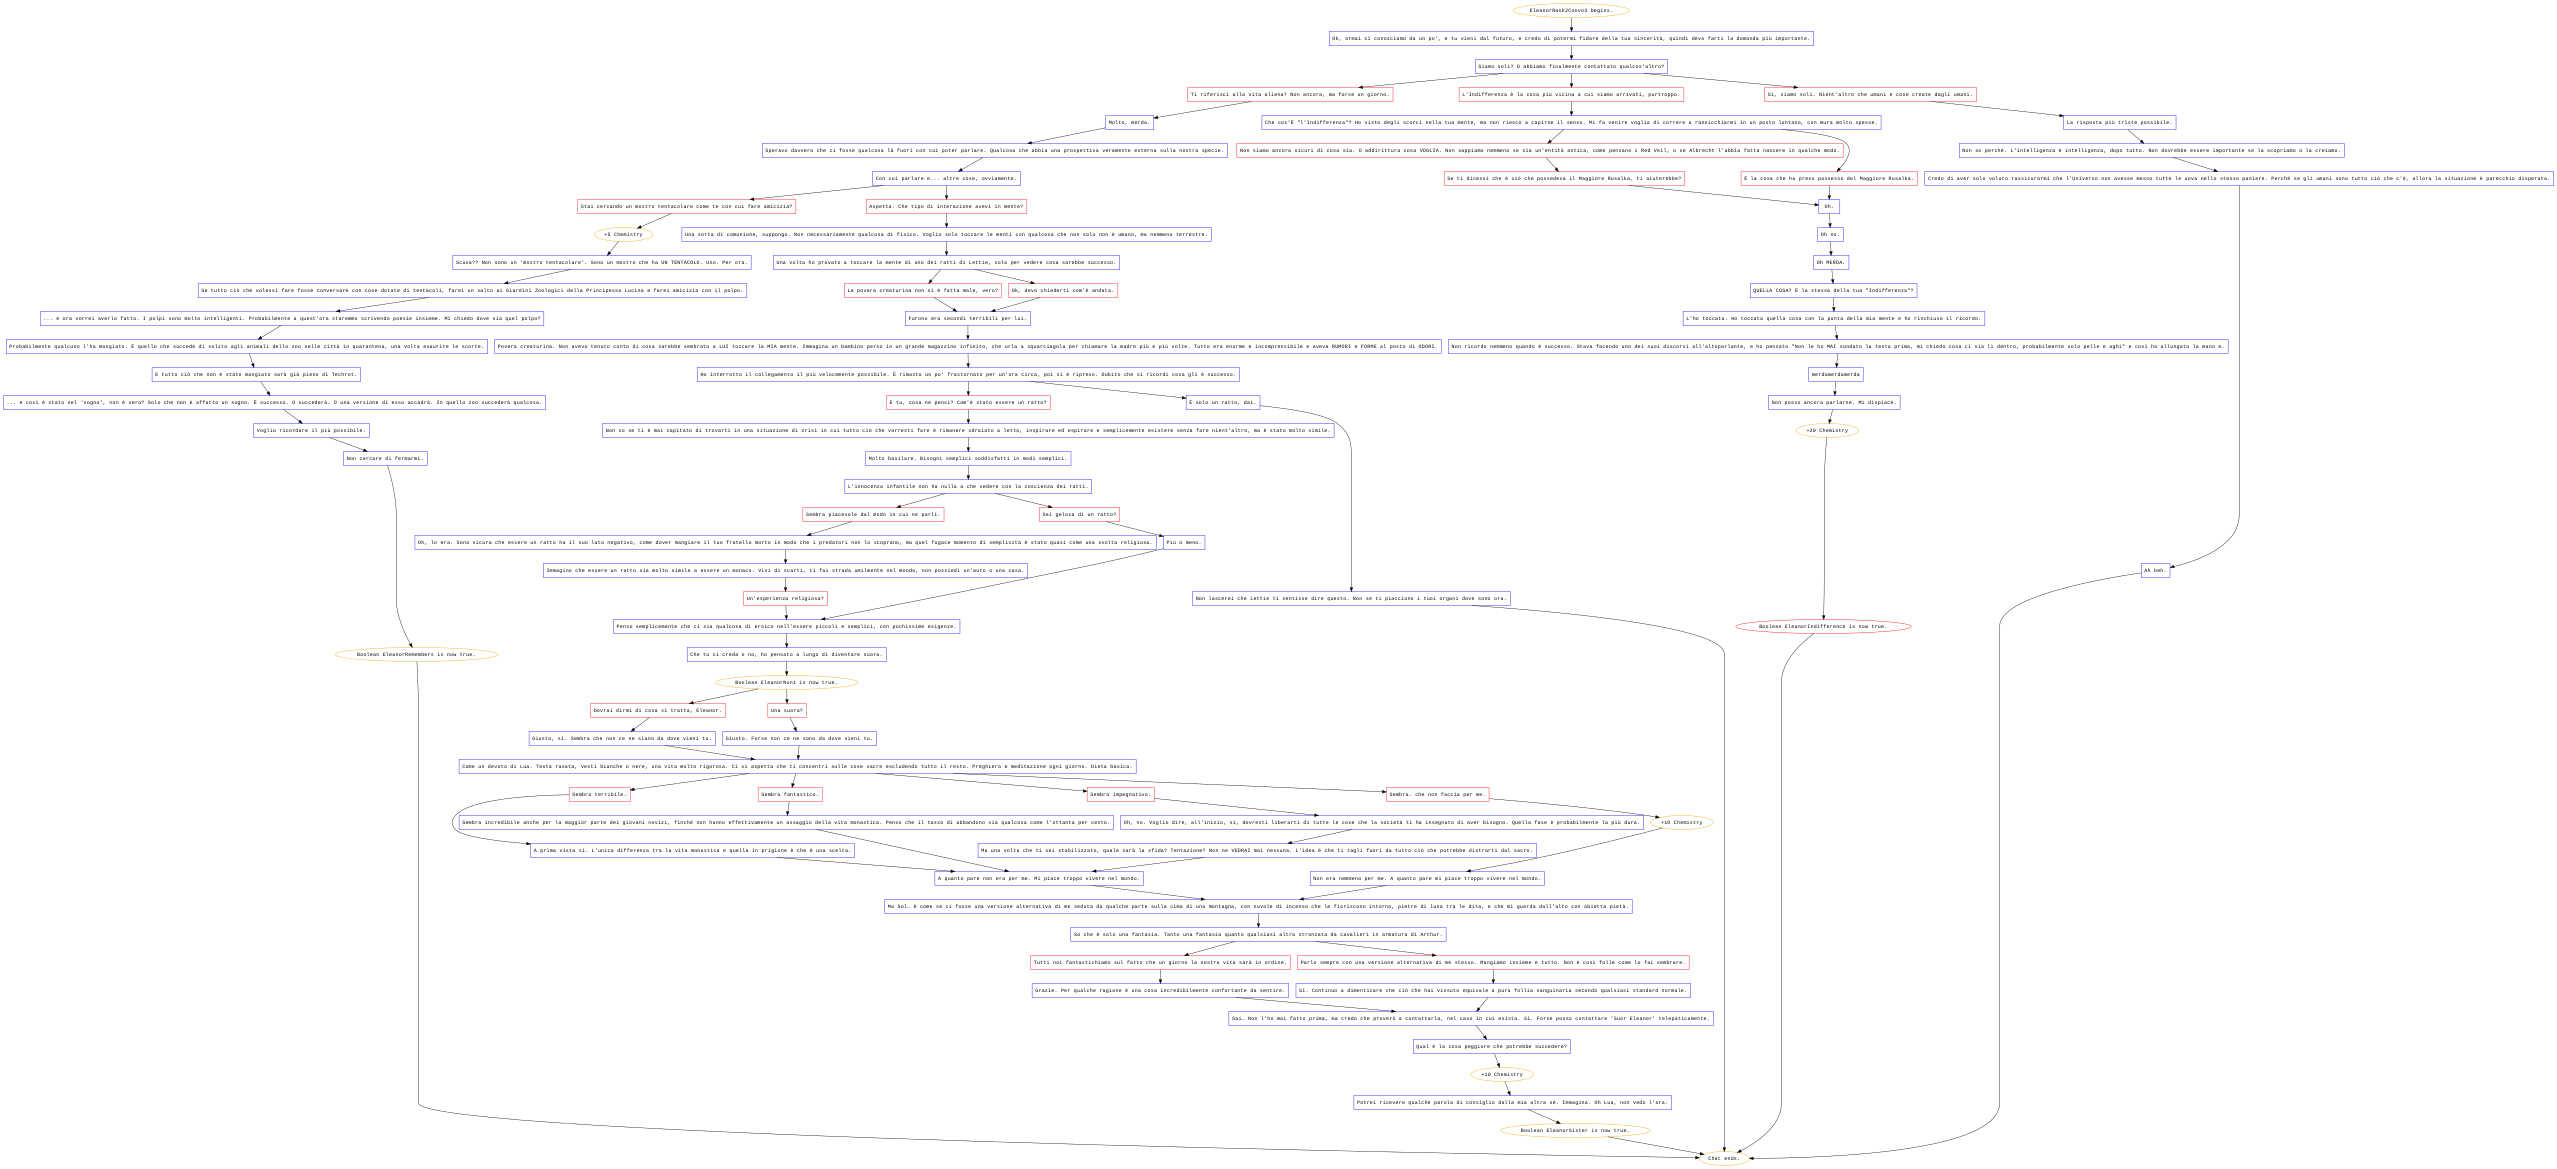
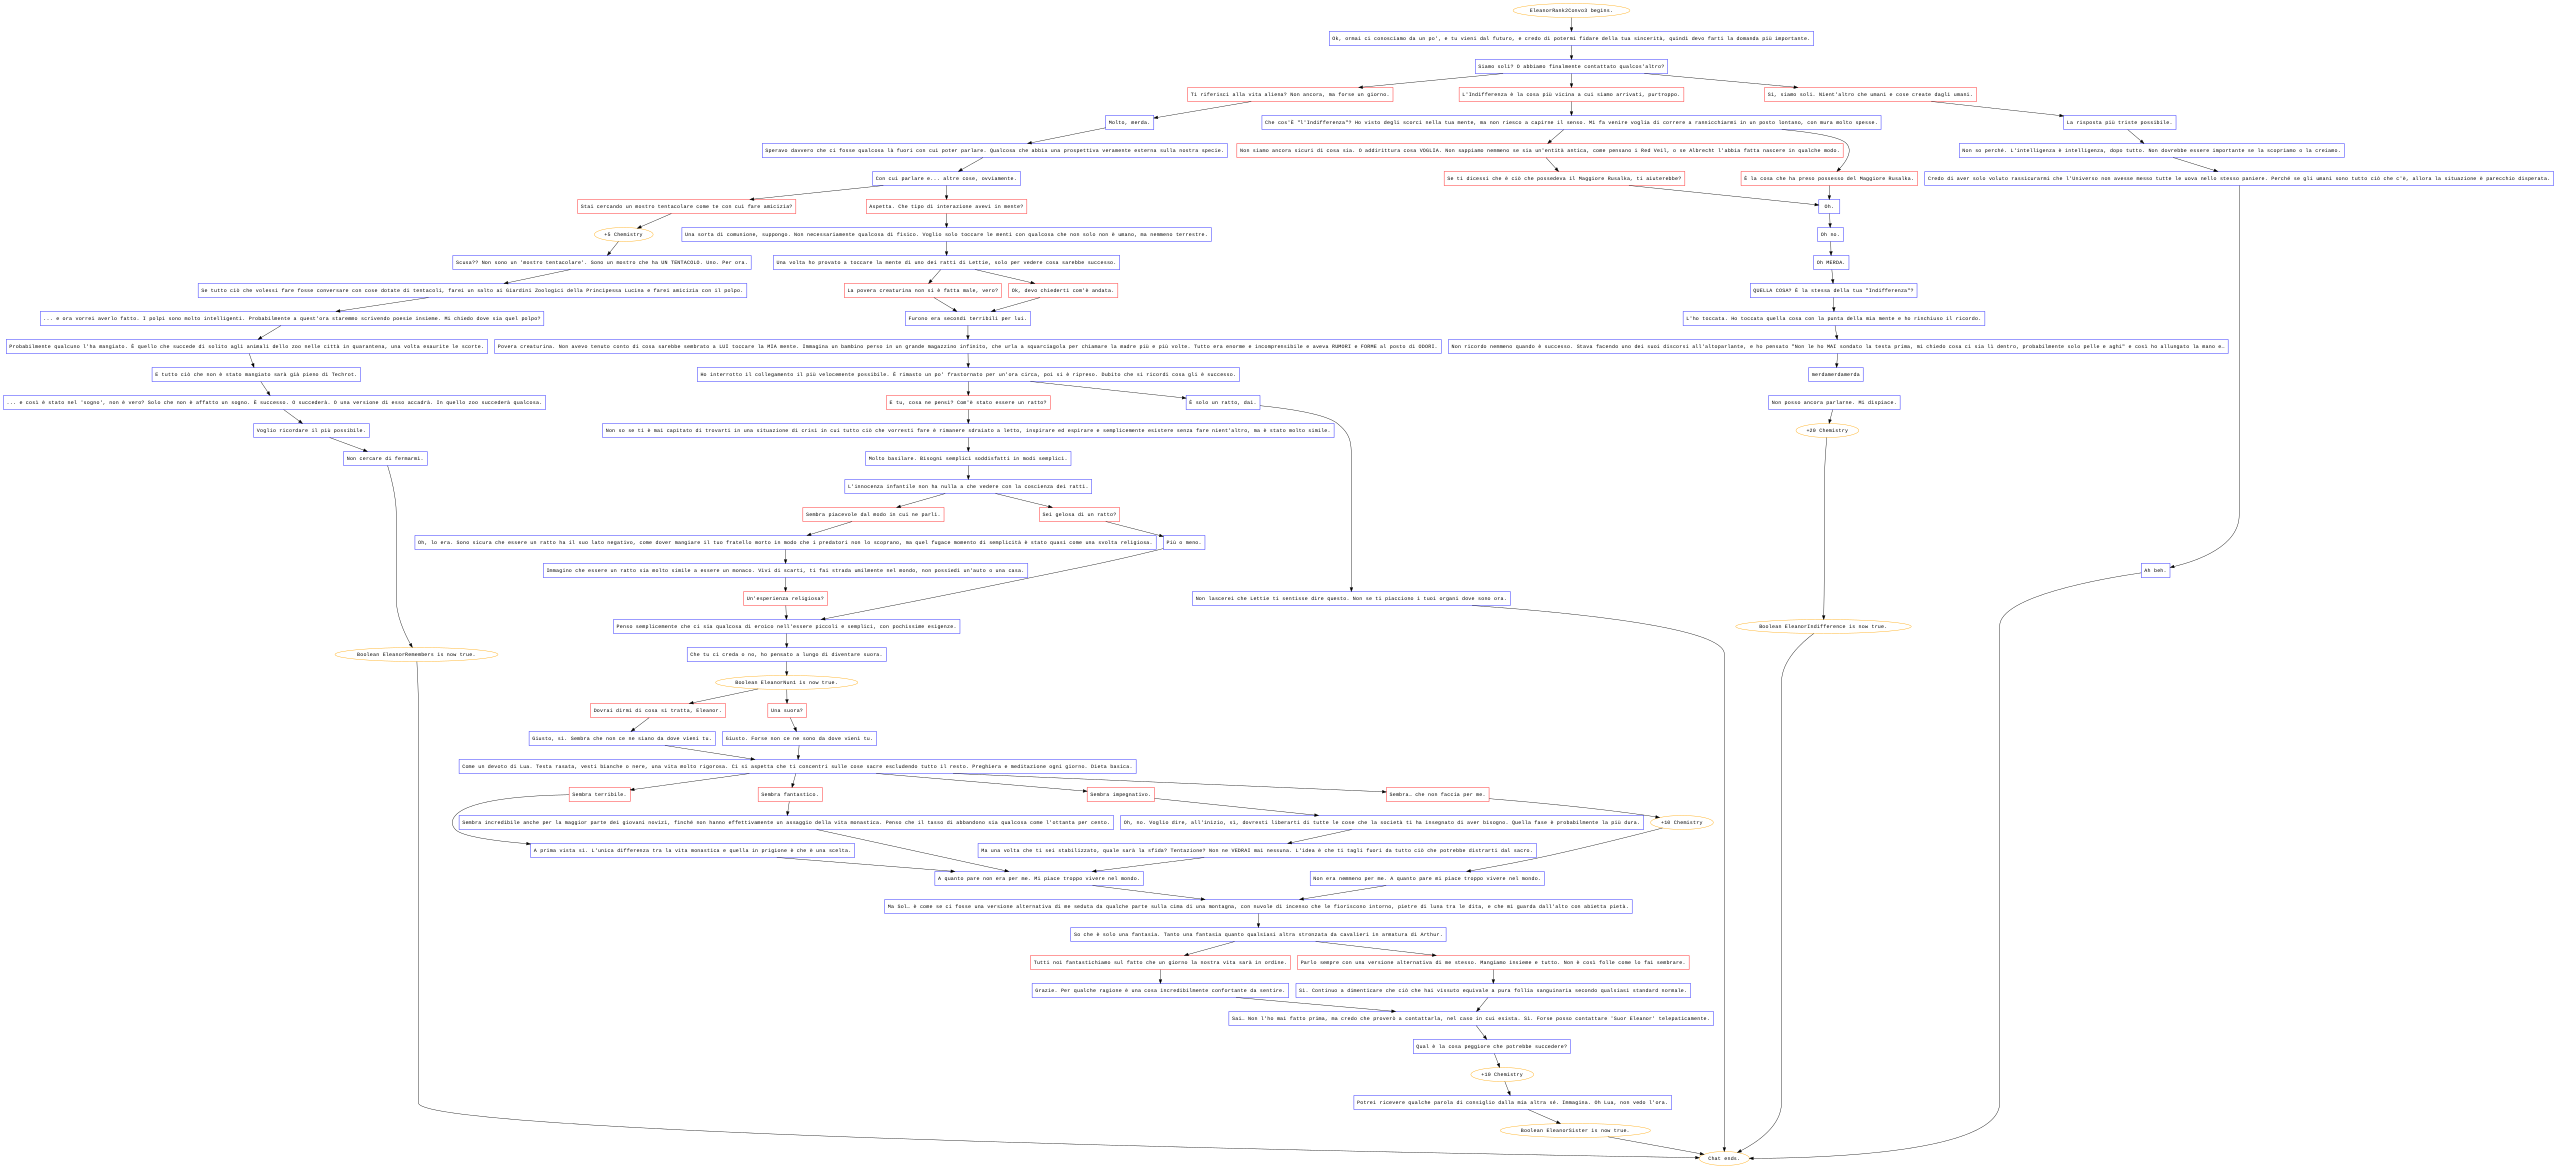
edge "merdamerdamerda" -> "Non posso ancora parlarne. Mi dispiace.": removed
node "Boolean EleanorIndifference is now true.": color red -> orange
